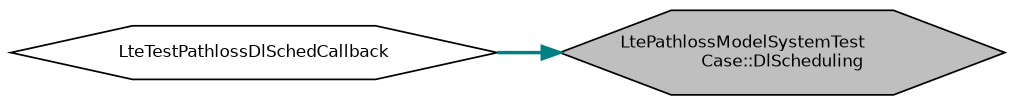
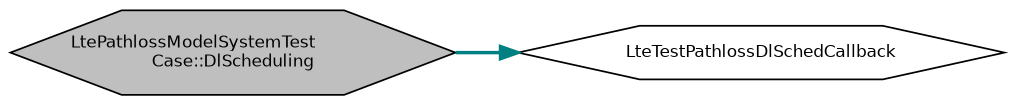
edge "LteTestPathlossDlSchedCallback" -> "LtePathlossModelSystemTest Case::DlScheduling": reversed
